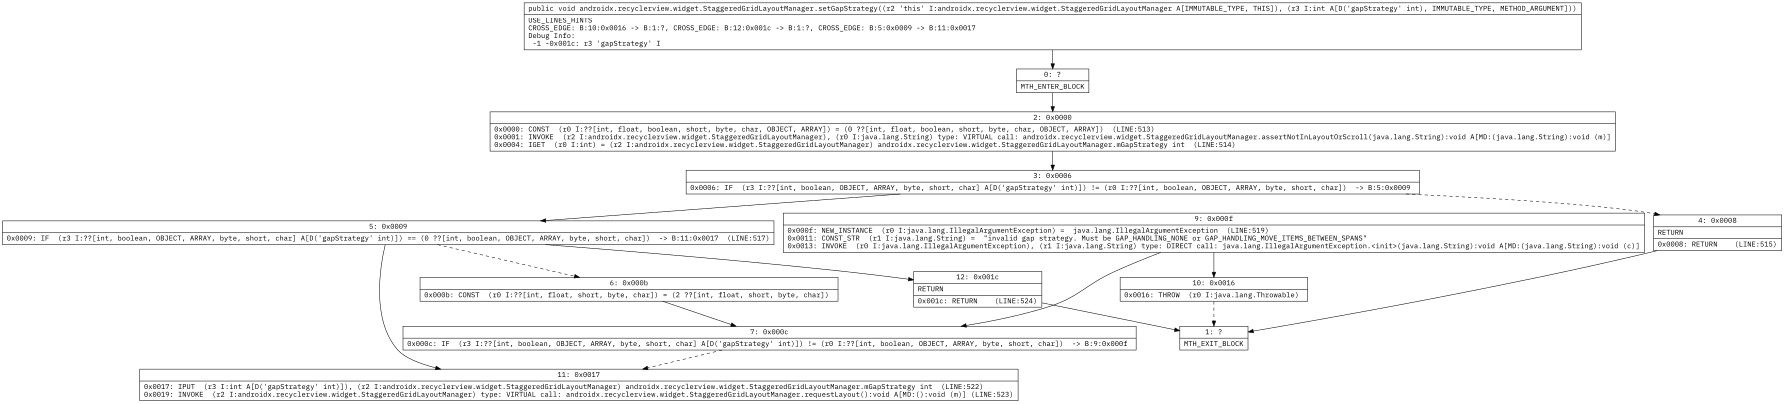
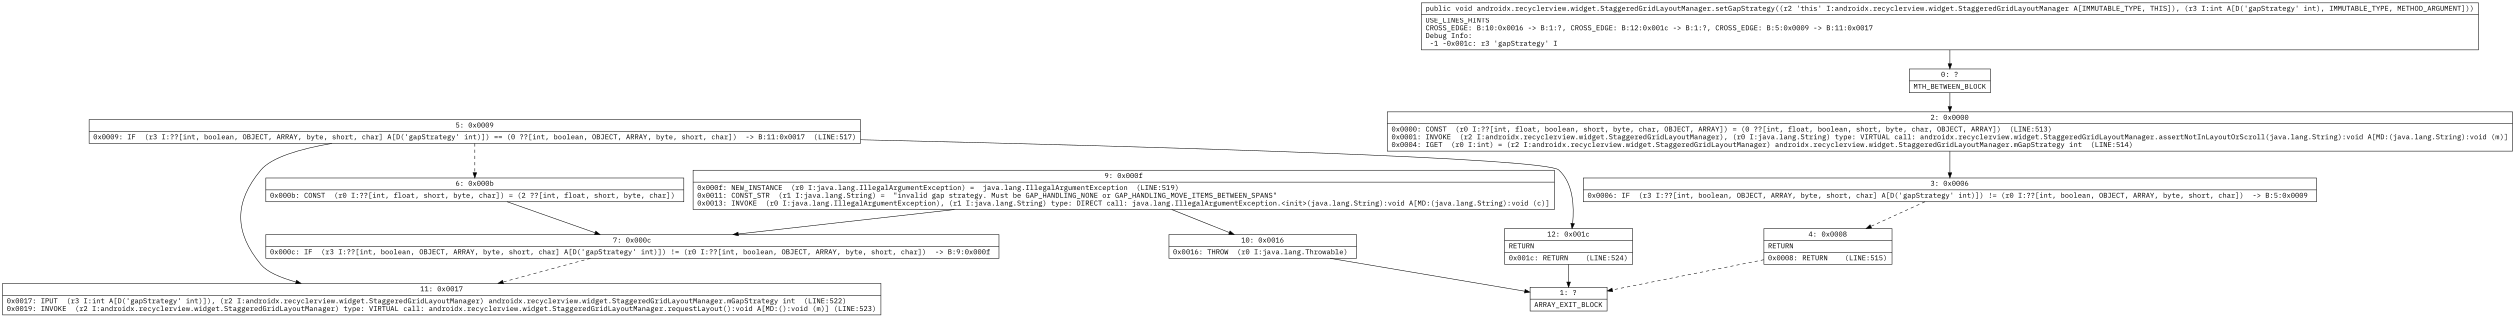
node "0: ?": text "MTH_ENTER_BLOCK" -> "MTH_BETWEEN_BLOCK"
edge "3: 0x0006" -> "5: 0x0009": removed
edge "4: 0x0008" -> "1: ?": style solid -> dashed
edge "10: 0x0016" -> "1: ?": style dashed -> solid
node "1: ?": text "MTH_EXIT_BLOCK" -> "ARRAY_EXIT_BLOCK"
